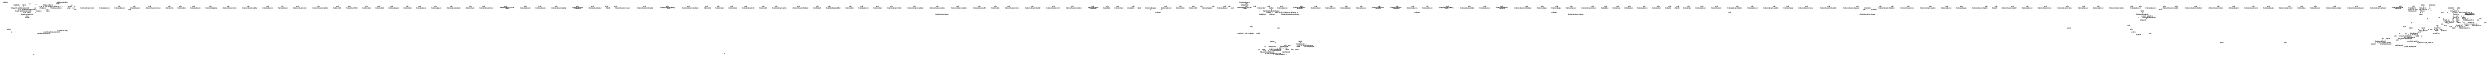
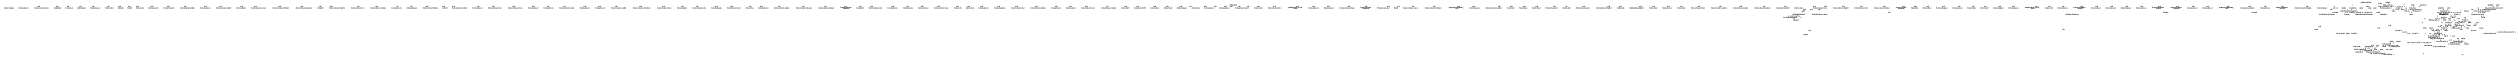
edge "(Call,WriteBlobMSBLong(image,0x706C0000UL))" -> "(MethodParameterIn,Image *image)": reversed
edge "(MethodParameterIn,const ImageInfo *image_info)" -> "(Call,CloneImageInfo(image_info))": added, label "DDG: image_info"
